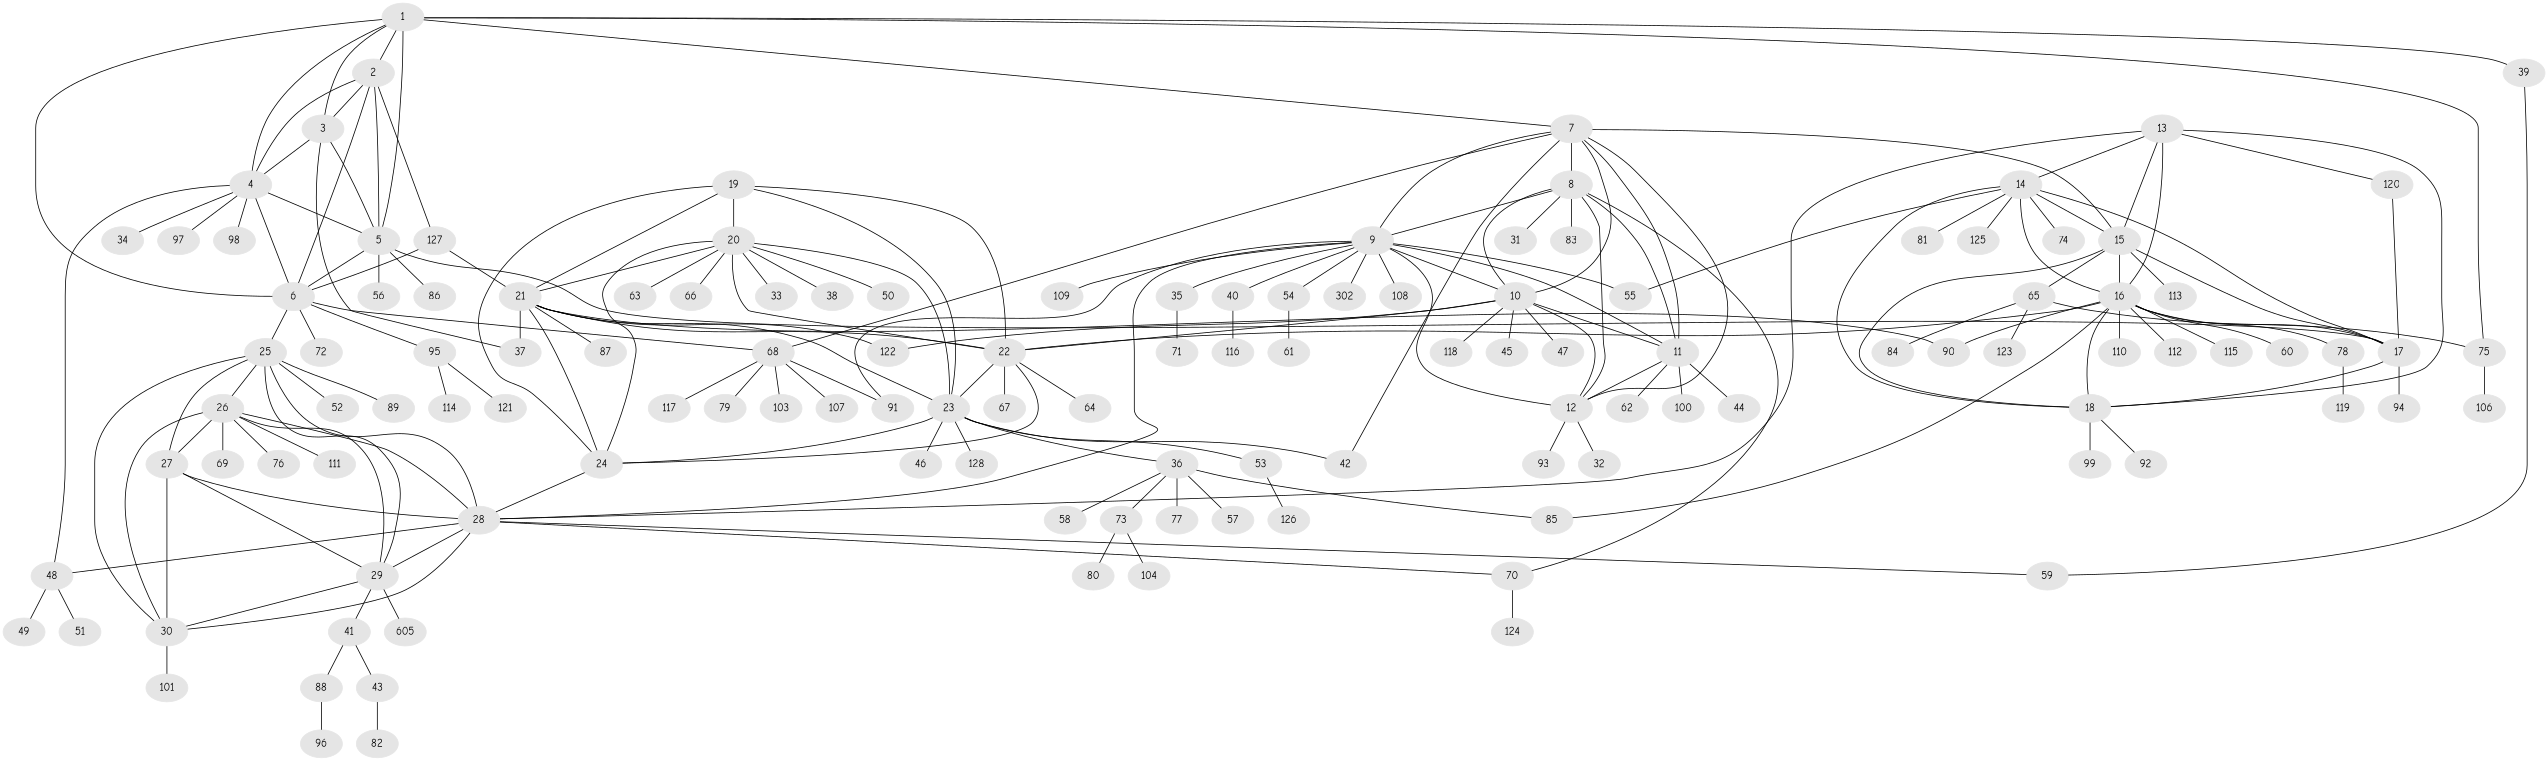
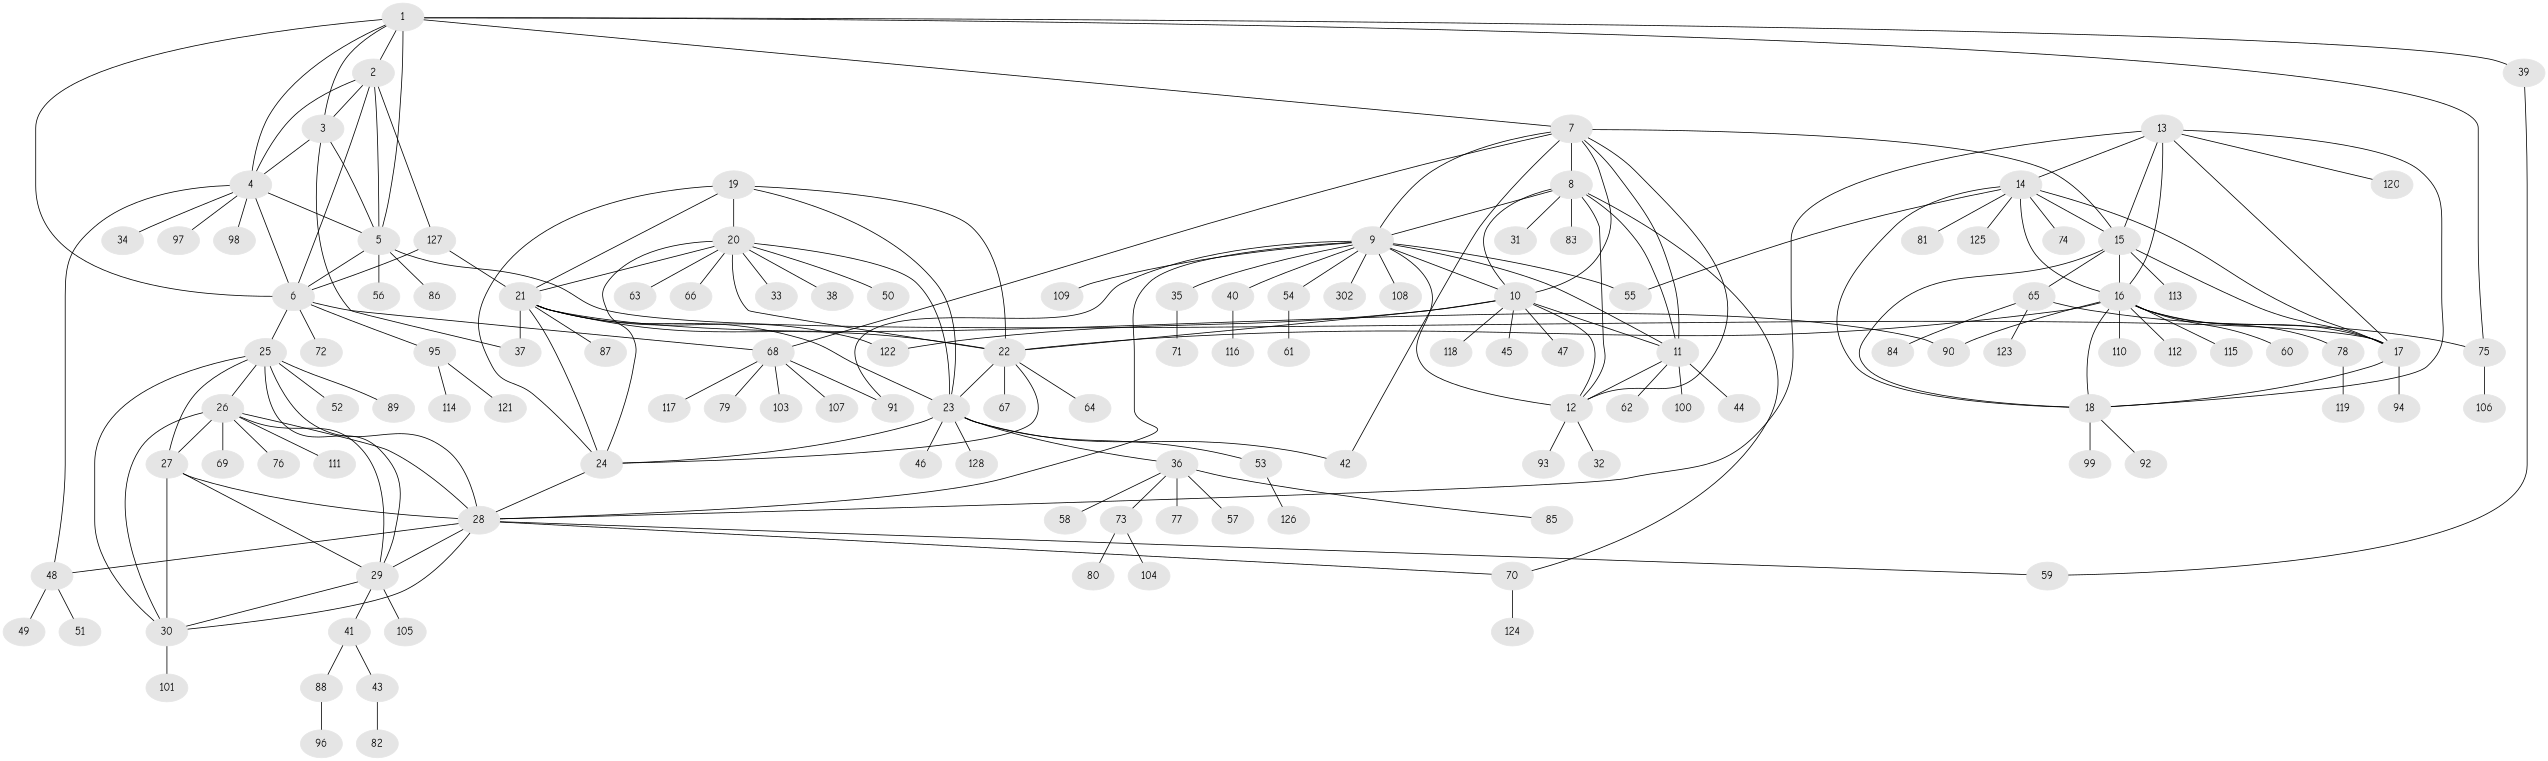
edge "120" -- "17": now "13" -- "17"
edge "16" -- "85": removed
node "605": label "605" -> "105"
